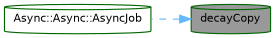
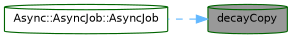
node "Async::Async::AsyncJob": label "Async::Async::AsyncJob" -> "Async::AsyncJob::AsyncJob"
